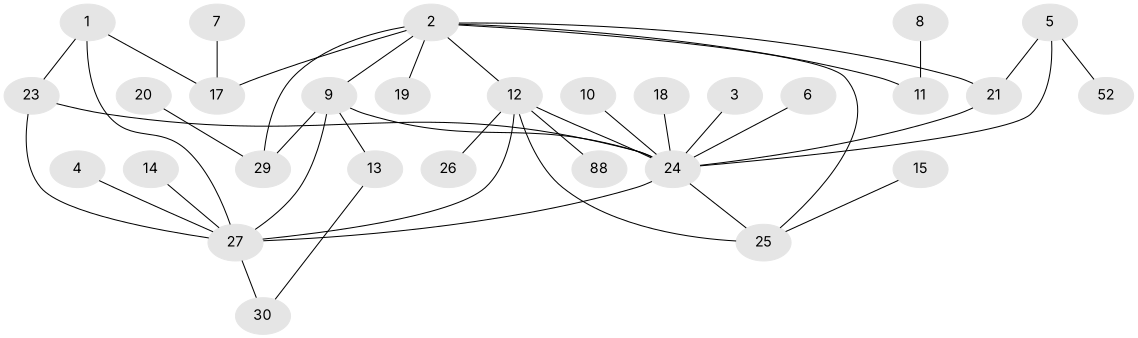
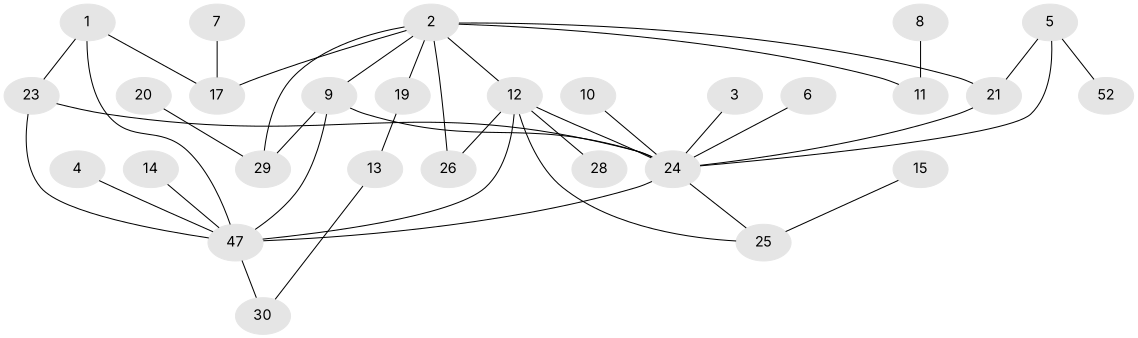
edge "2" -- "25": now "2" -- "26"
node "18": removed
edge "9" -- "13": now "19" -- "13"
node "88": label "88" -> "28"
node "27": label "27" -> "47"
